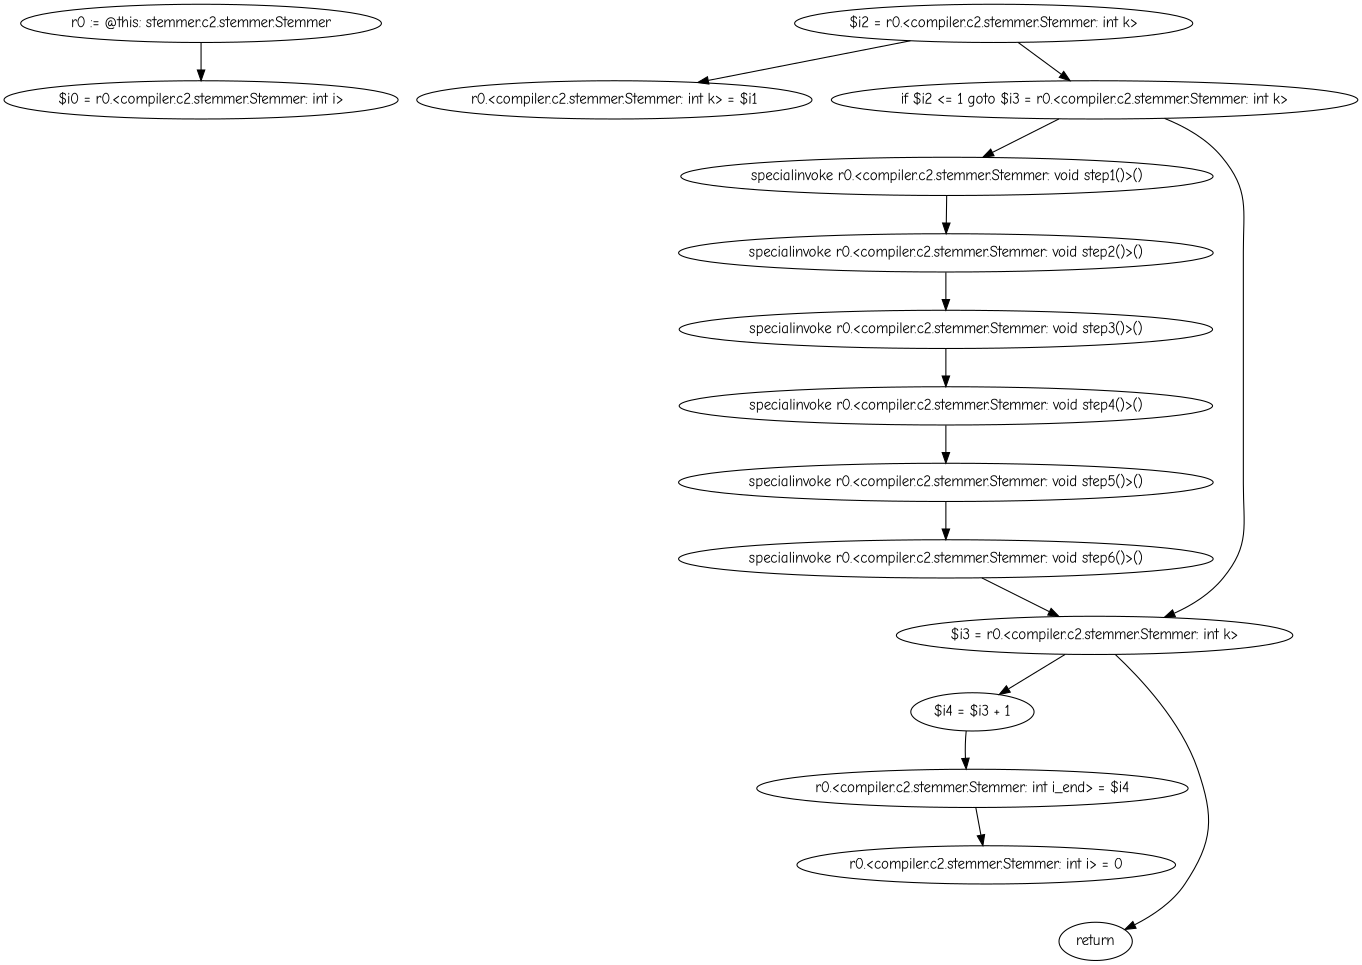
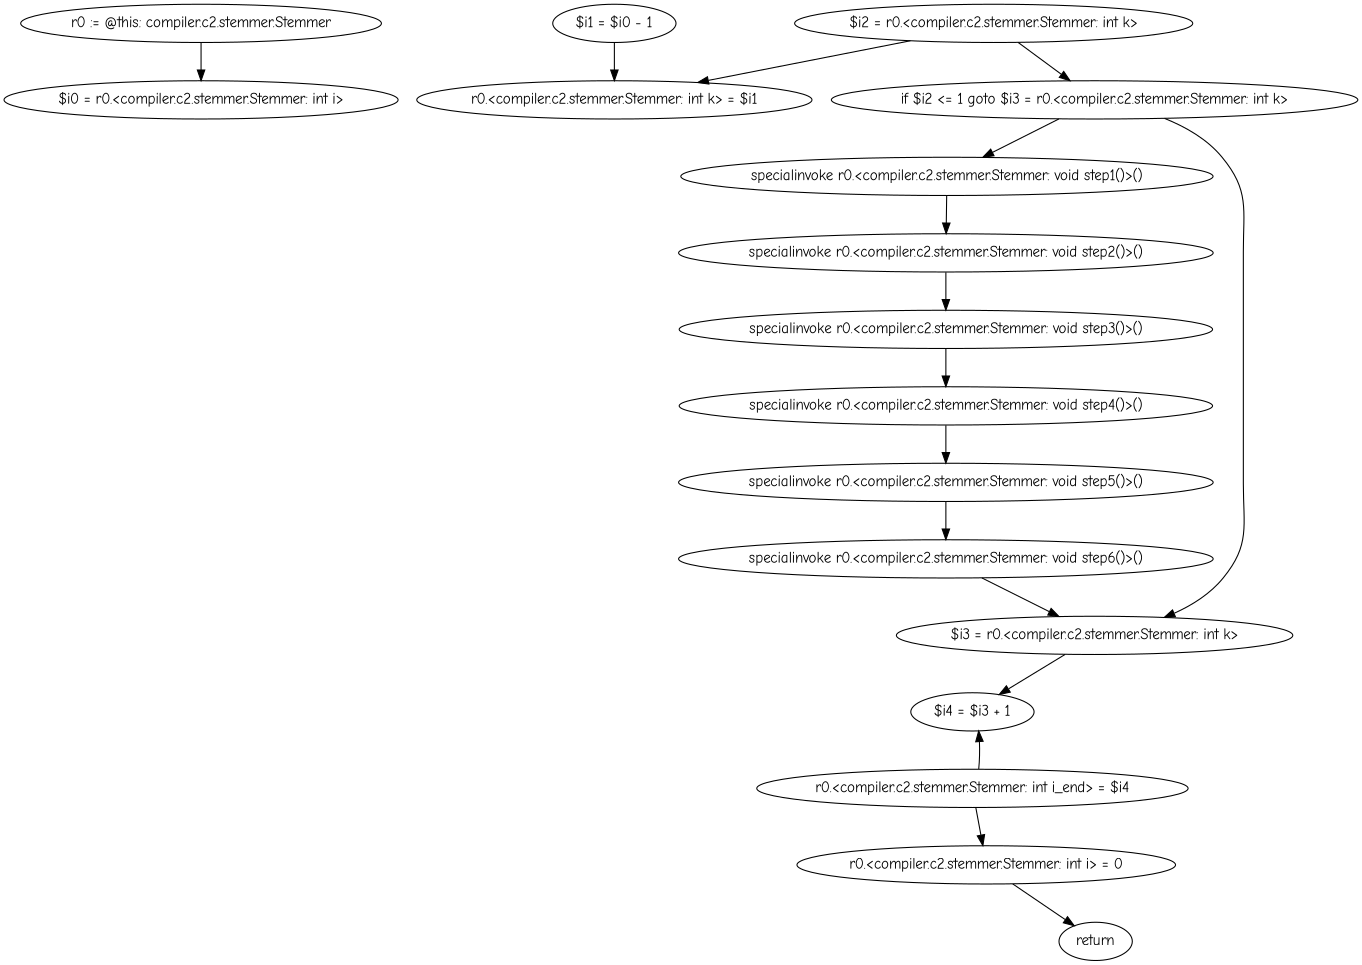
node "r0 := @this: stemmer.c2.stemmer.Stemmer": label "r0 := @this: stemmer.c2.stemmer.Stemmer" -> "r0 := @this: compiler.c2.stemmer.Stemmer"
node "$i1 = $i0 - 1": added
edge "$i4 = $i3 + 1" -> "r0.<compiler.c2.stemmer.Stemmer: int i_end> = $i4": reversed
edge "$i3 = r0.<compiler.c2.stemmer.Stemmer: int k>" -> "return": now "r0.<compiler.c2.stemmer.Stemmer: int i> = 0" -> "return"
